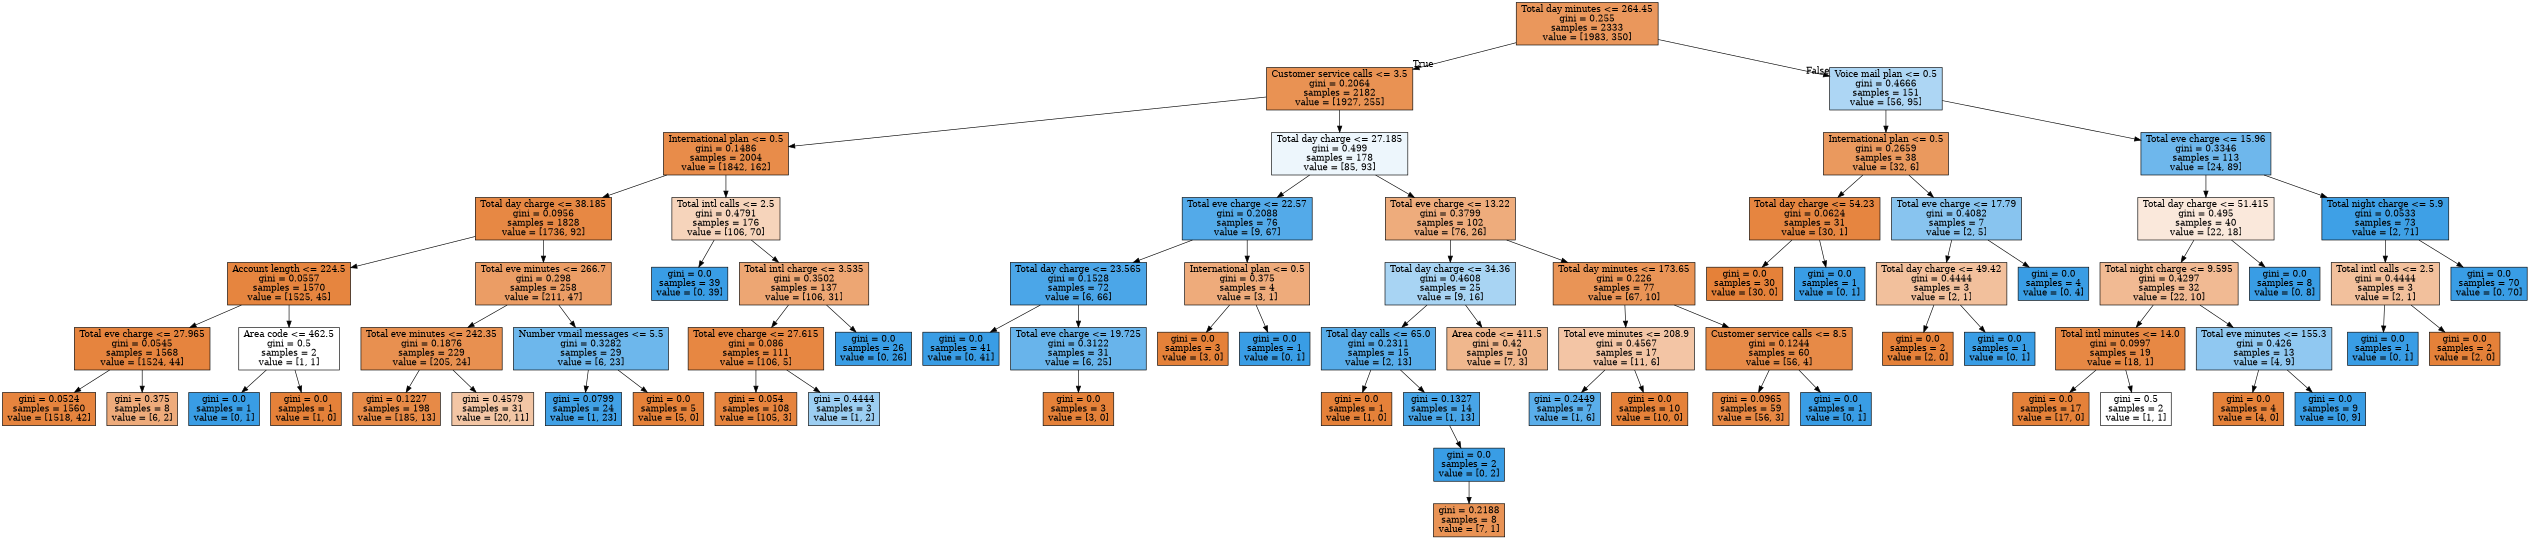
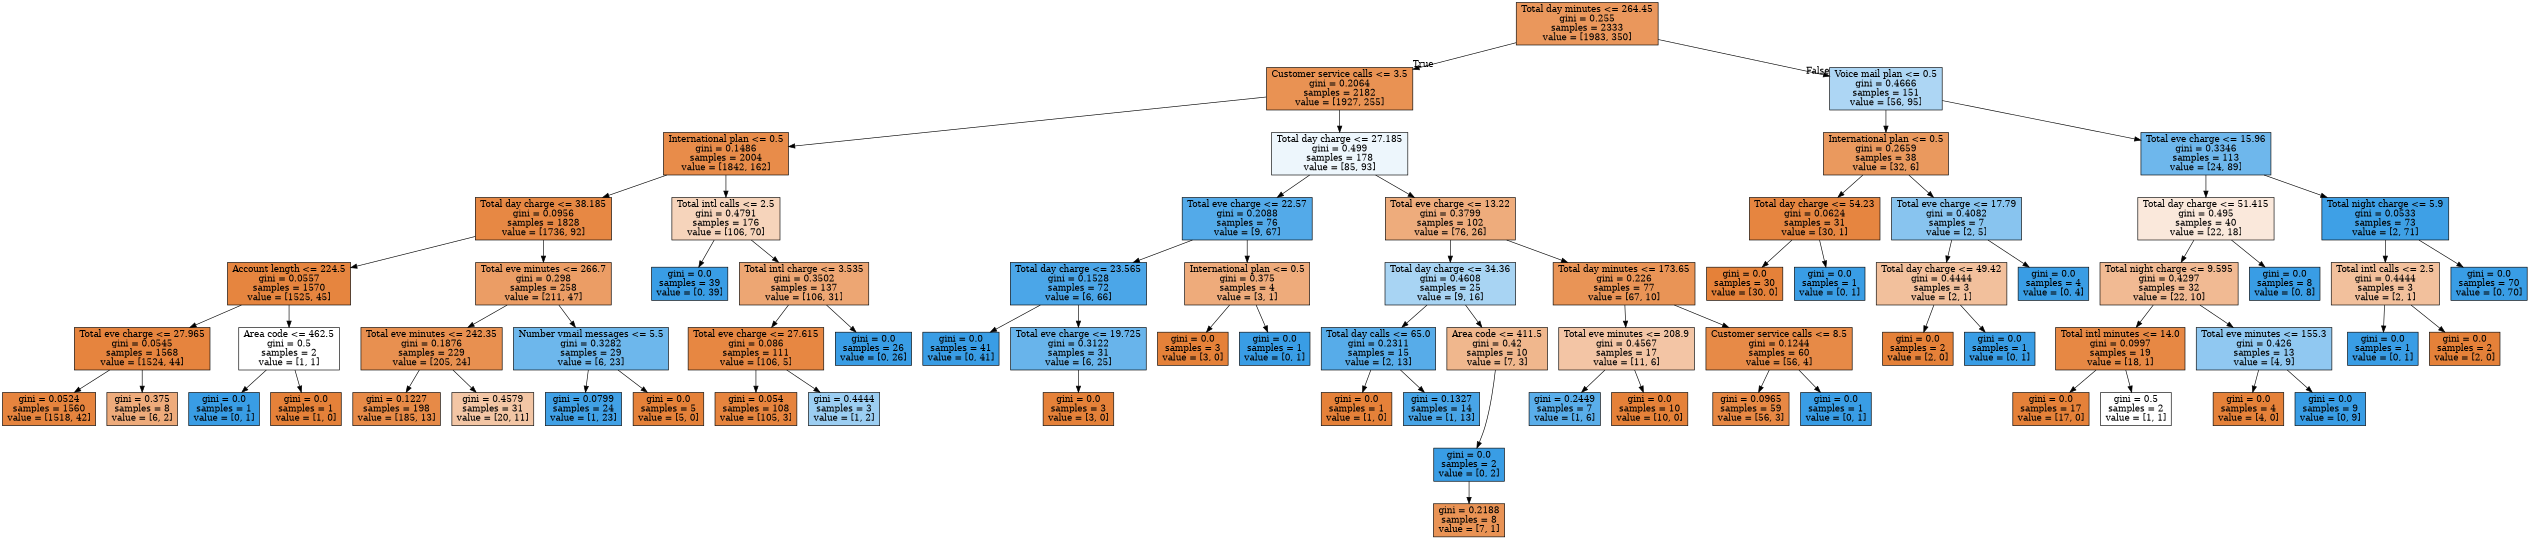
edge "gini = 0.1327 samples = 14 value = [1, 13]" -> "gini = 0.0 samples = 2 value = [0, 2]": now "Area code <= 411.5 gini = 0.42 samples = 10 value = [7, 3]" -> "gini = 0.0 samples = 2 value = [0, 2]"
